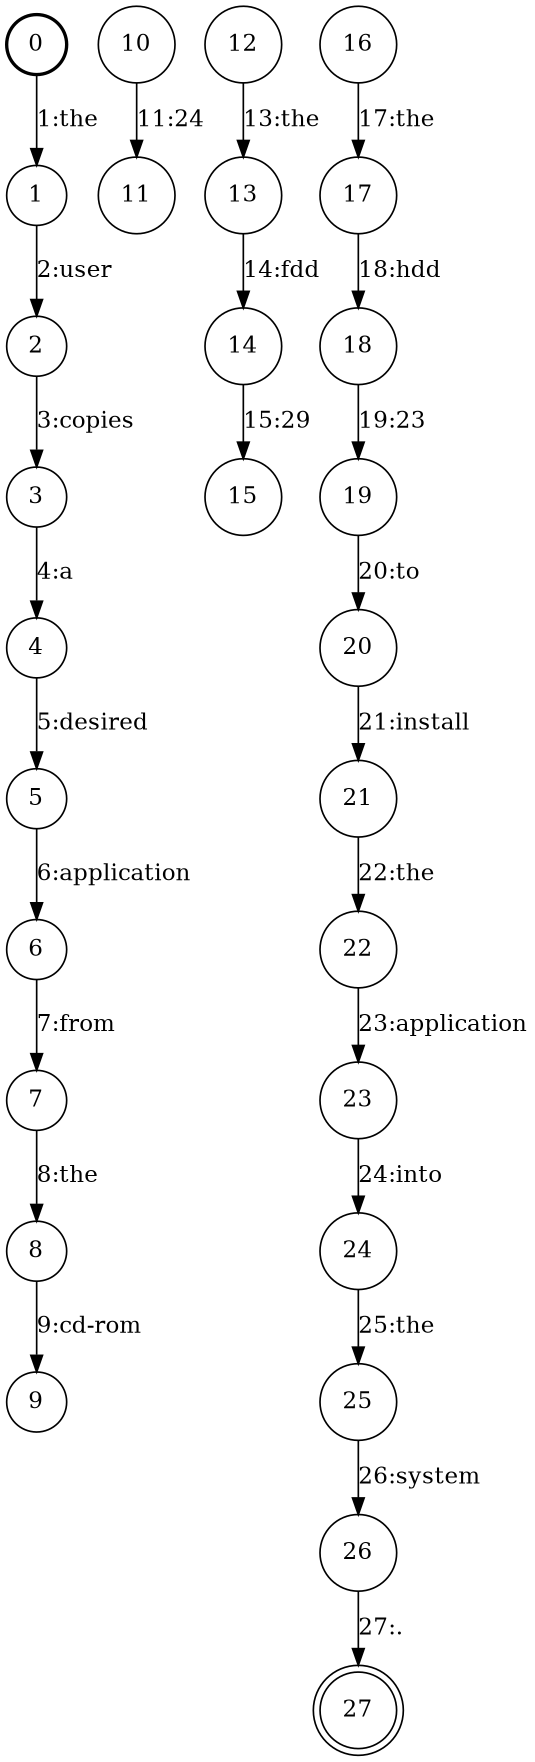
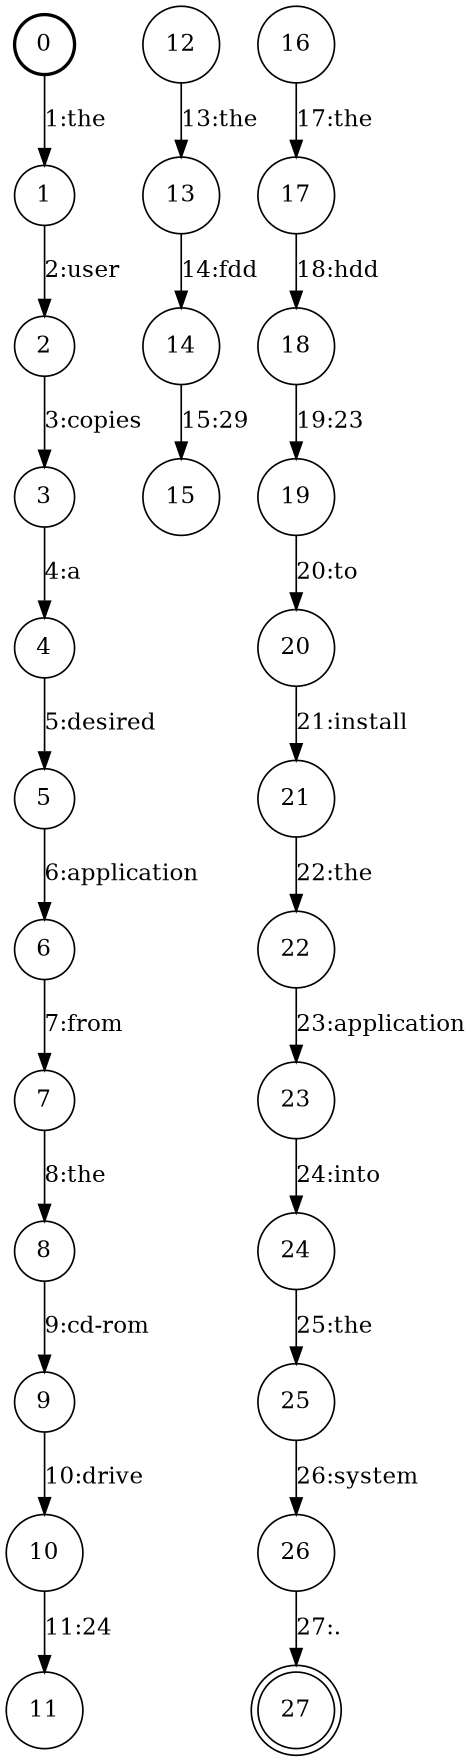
edge "9" -> "10": added, label "10:drive"
